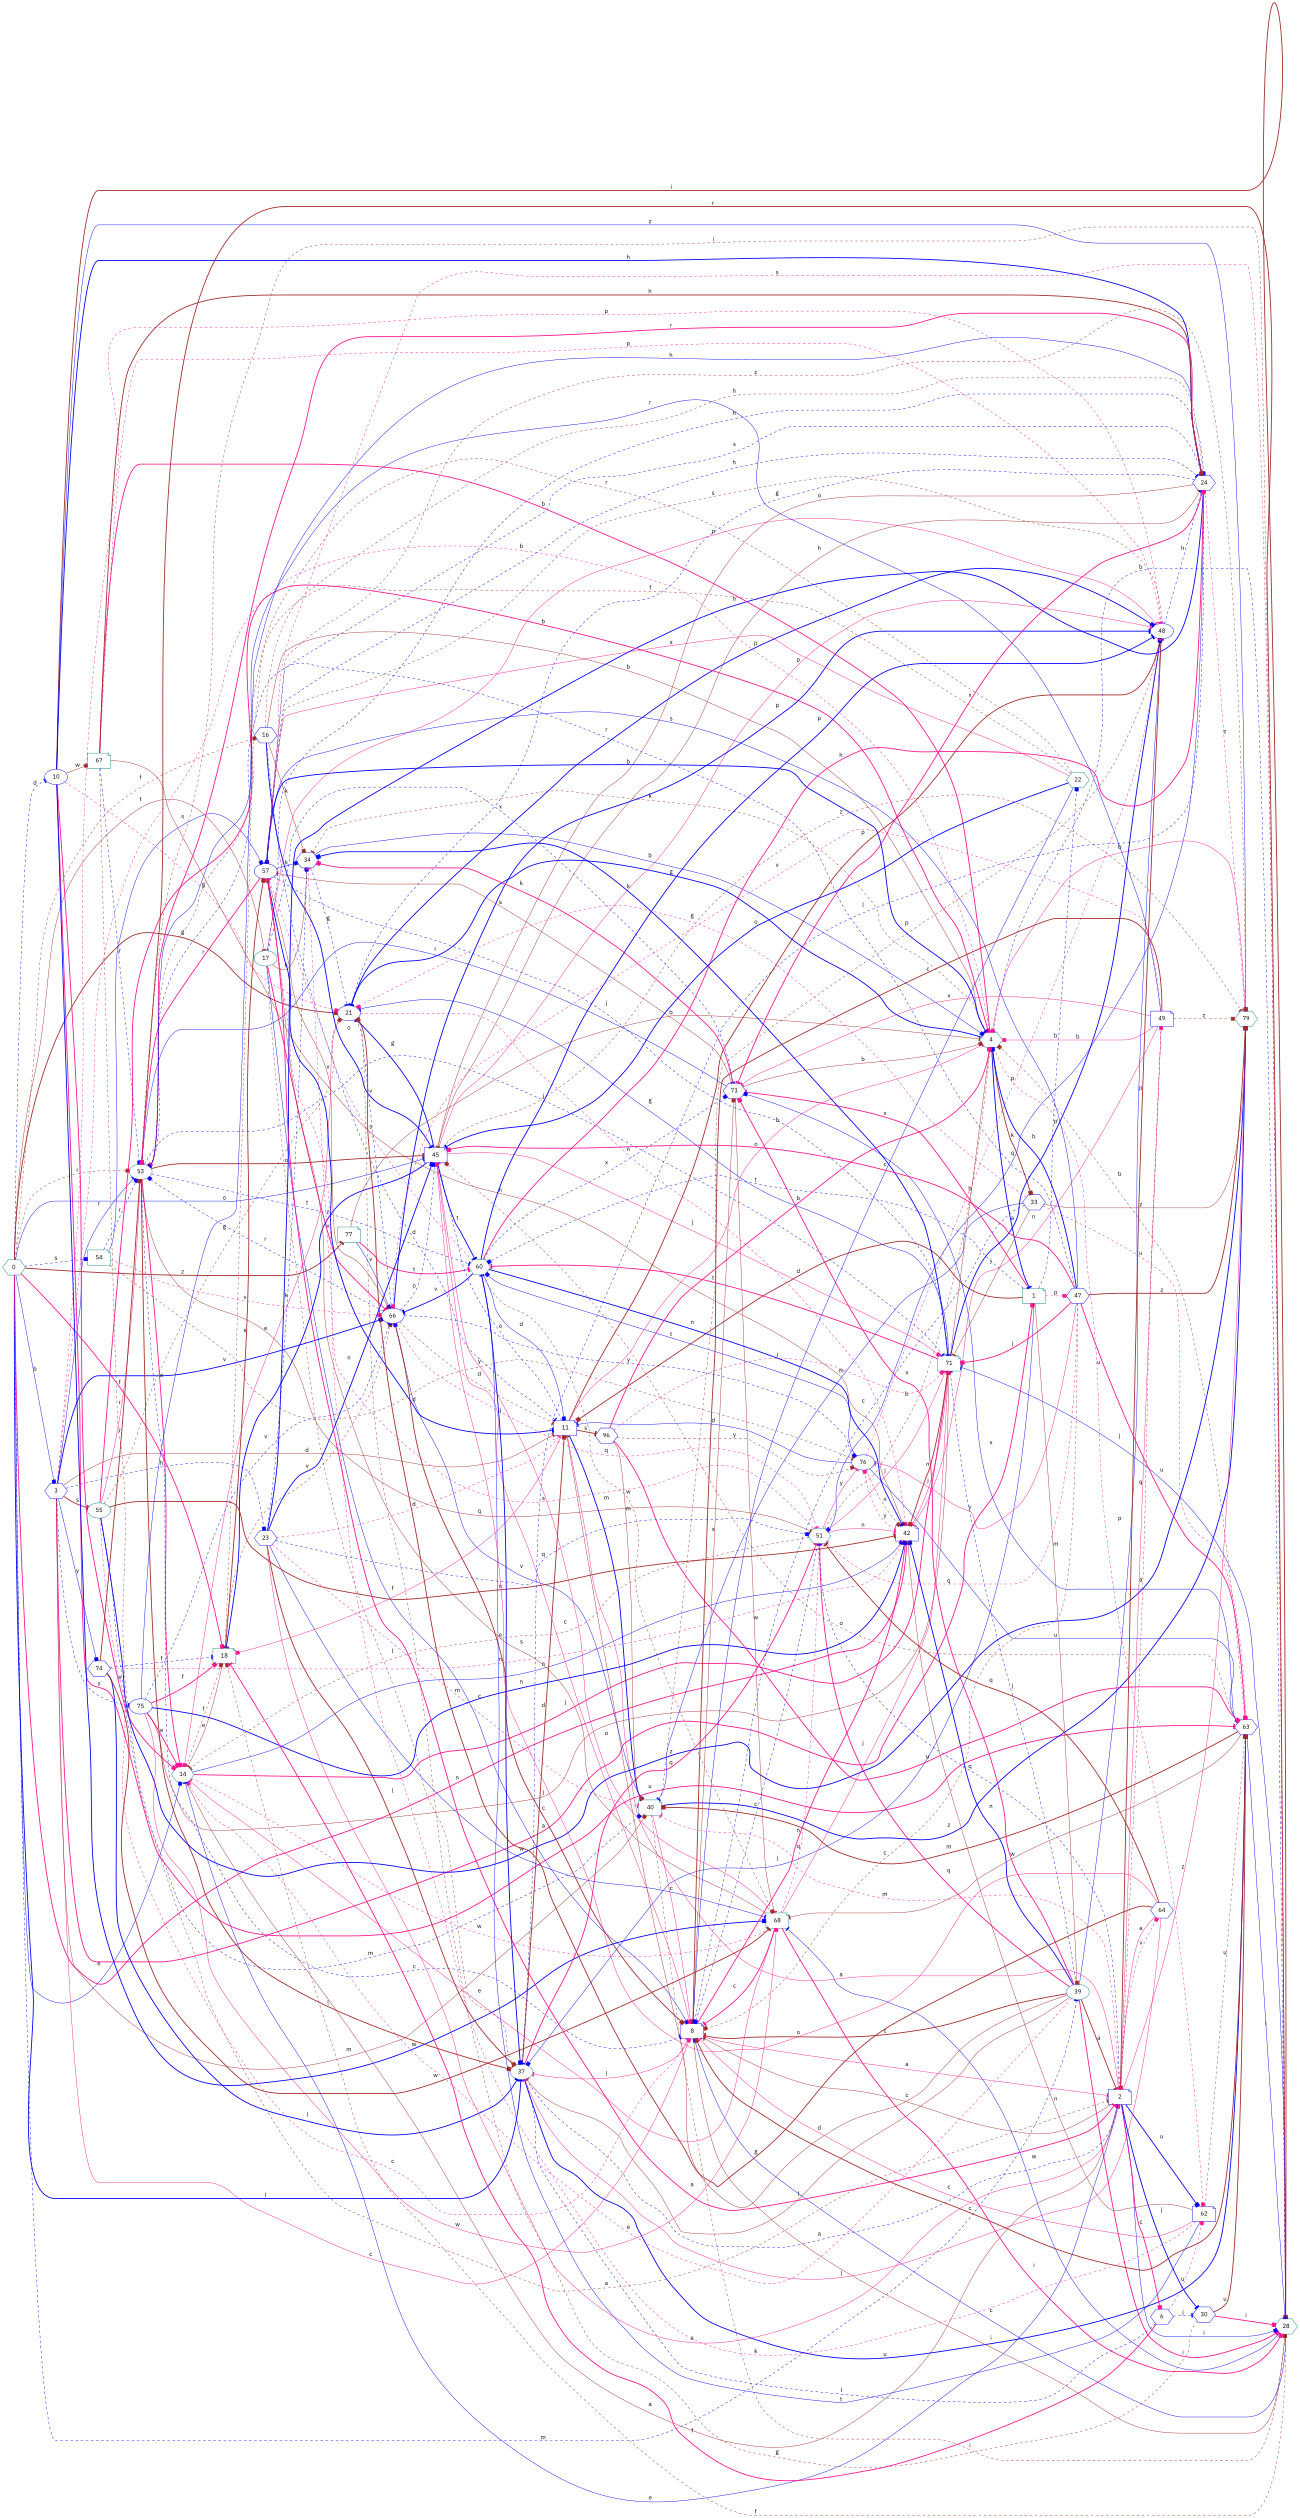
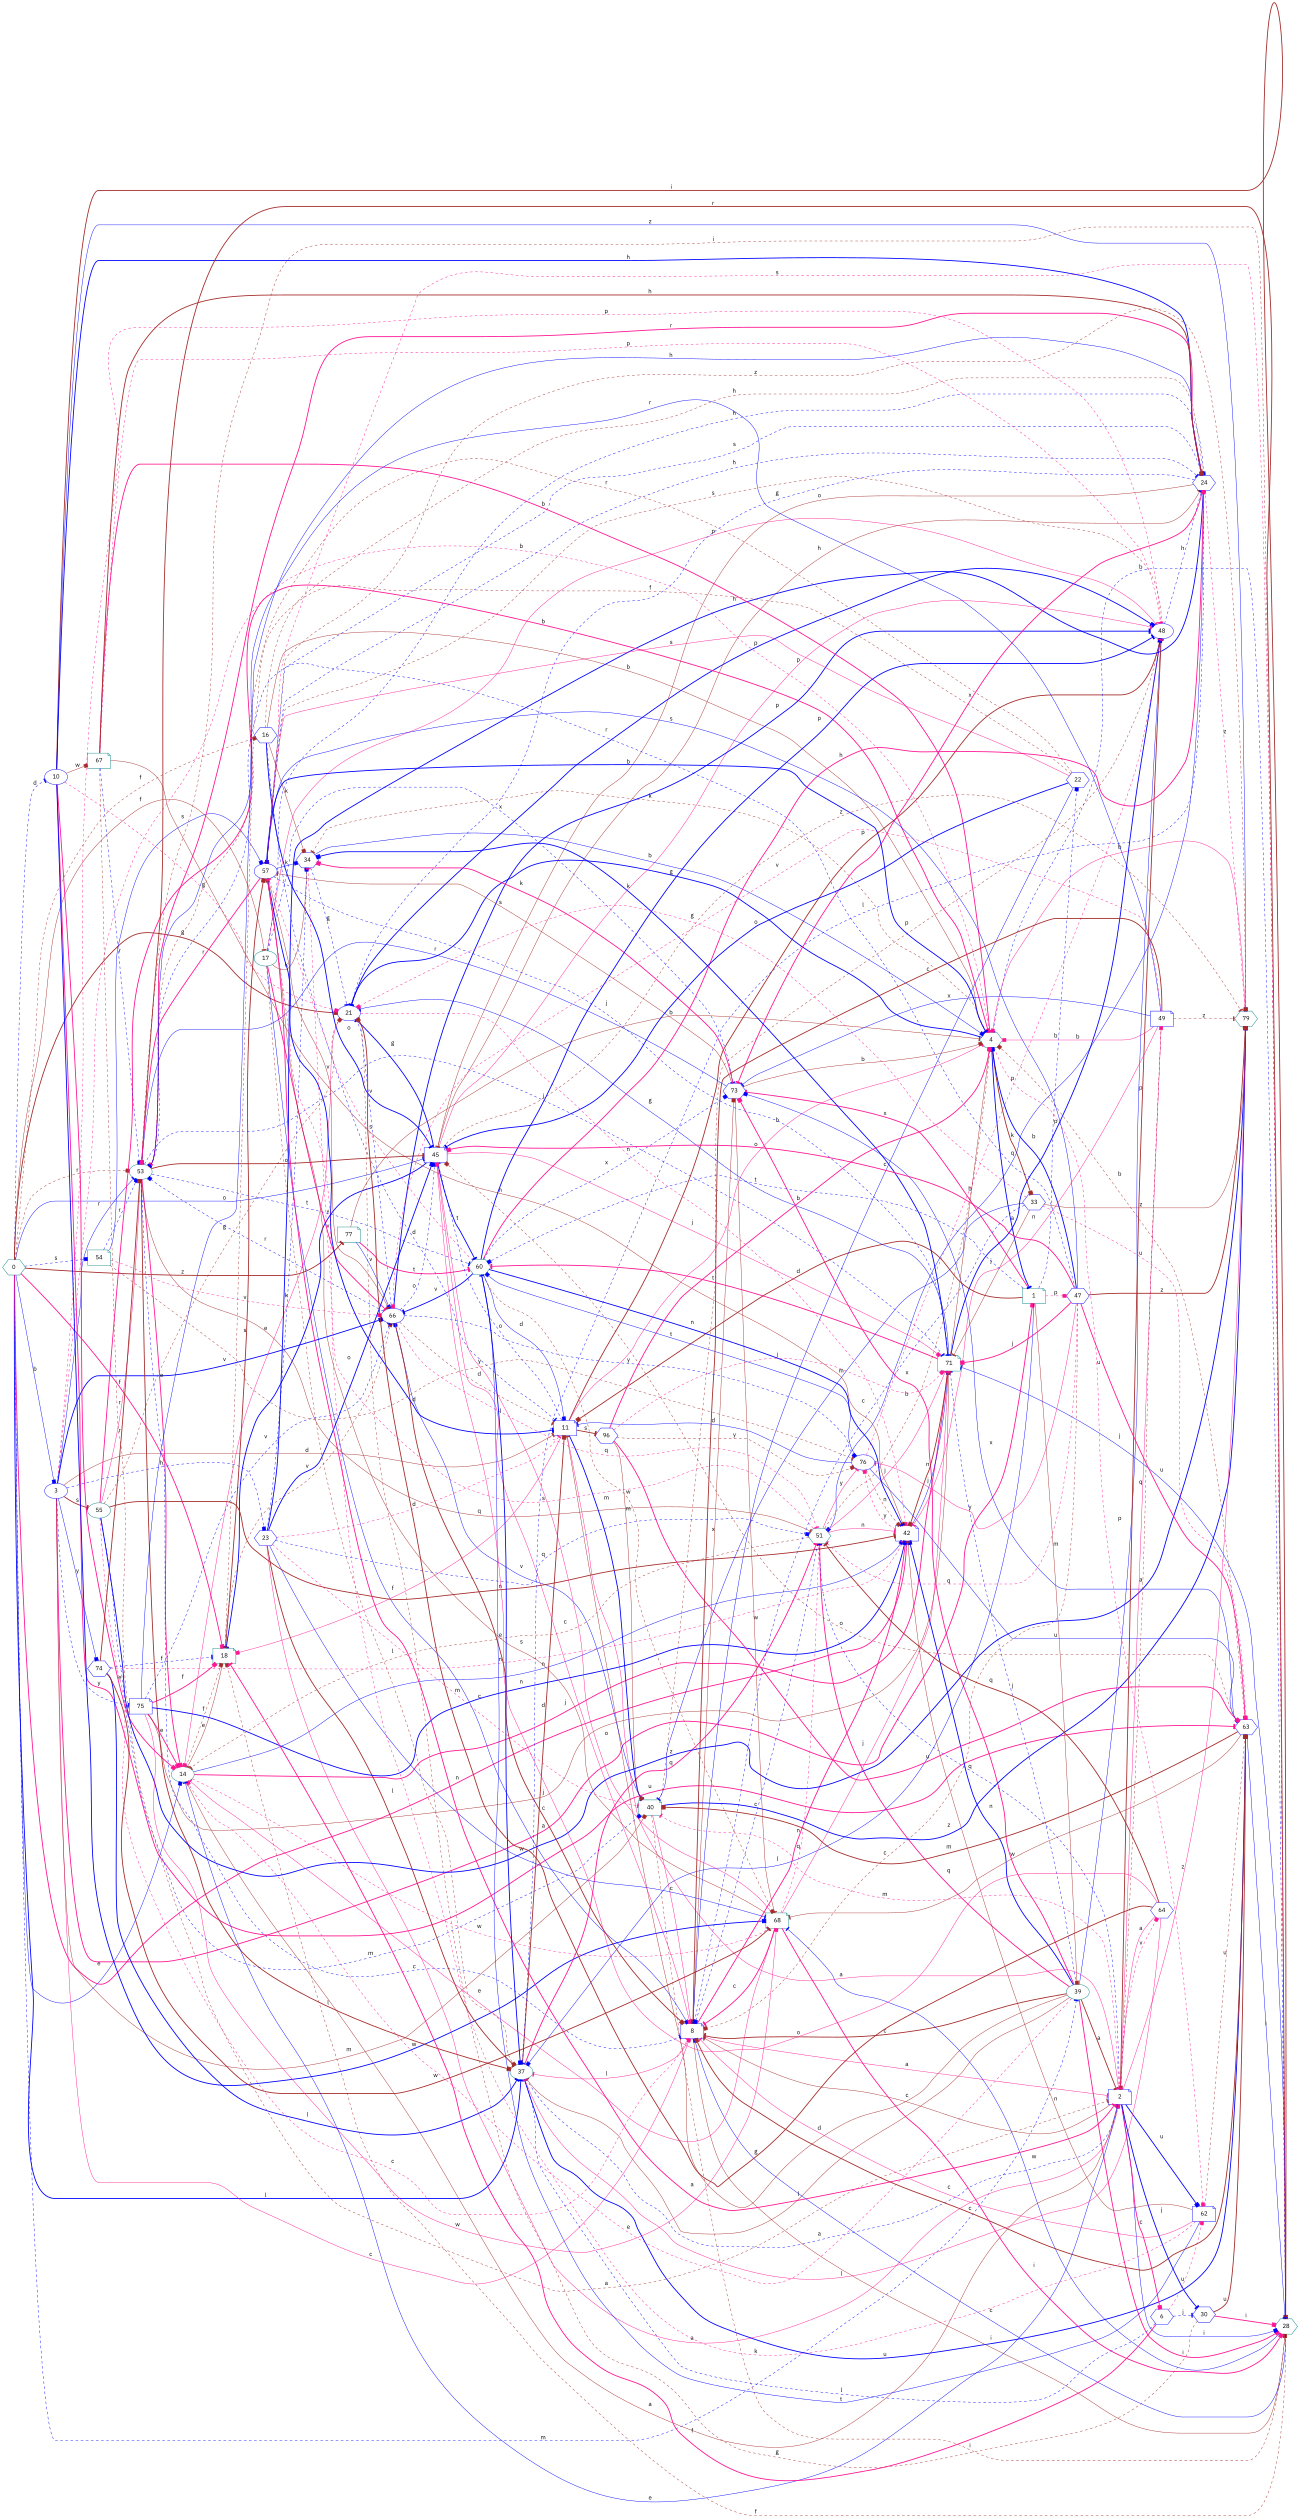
node "22": color teal -> blue
edge "49" -> "73": color deeppink -> blue
edge "49" -> "79": arrowhead box -> tee
edge "42" -> "71": color deeppink -> blue
node "3": shape hexagon -> ellipse
node "75": shape ellipse -> note
node "14": shape hexagon -> ellipse
